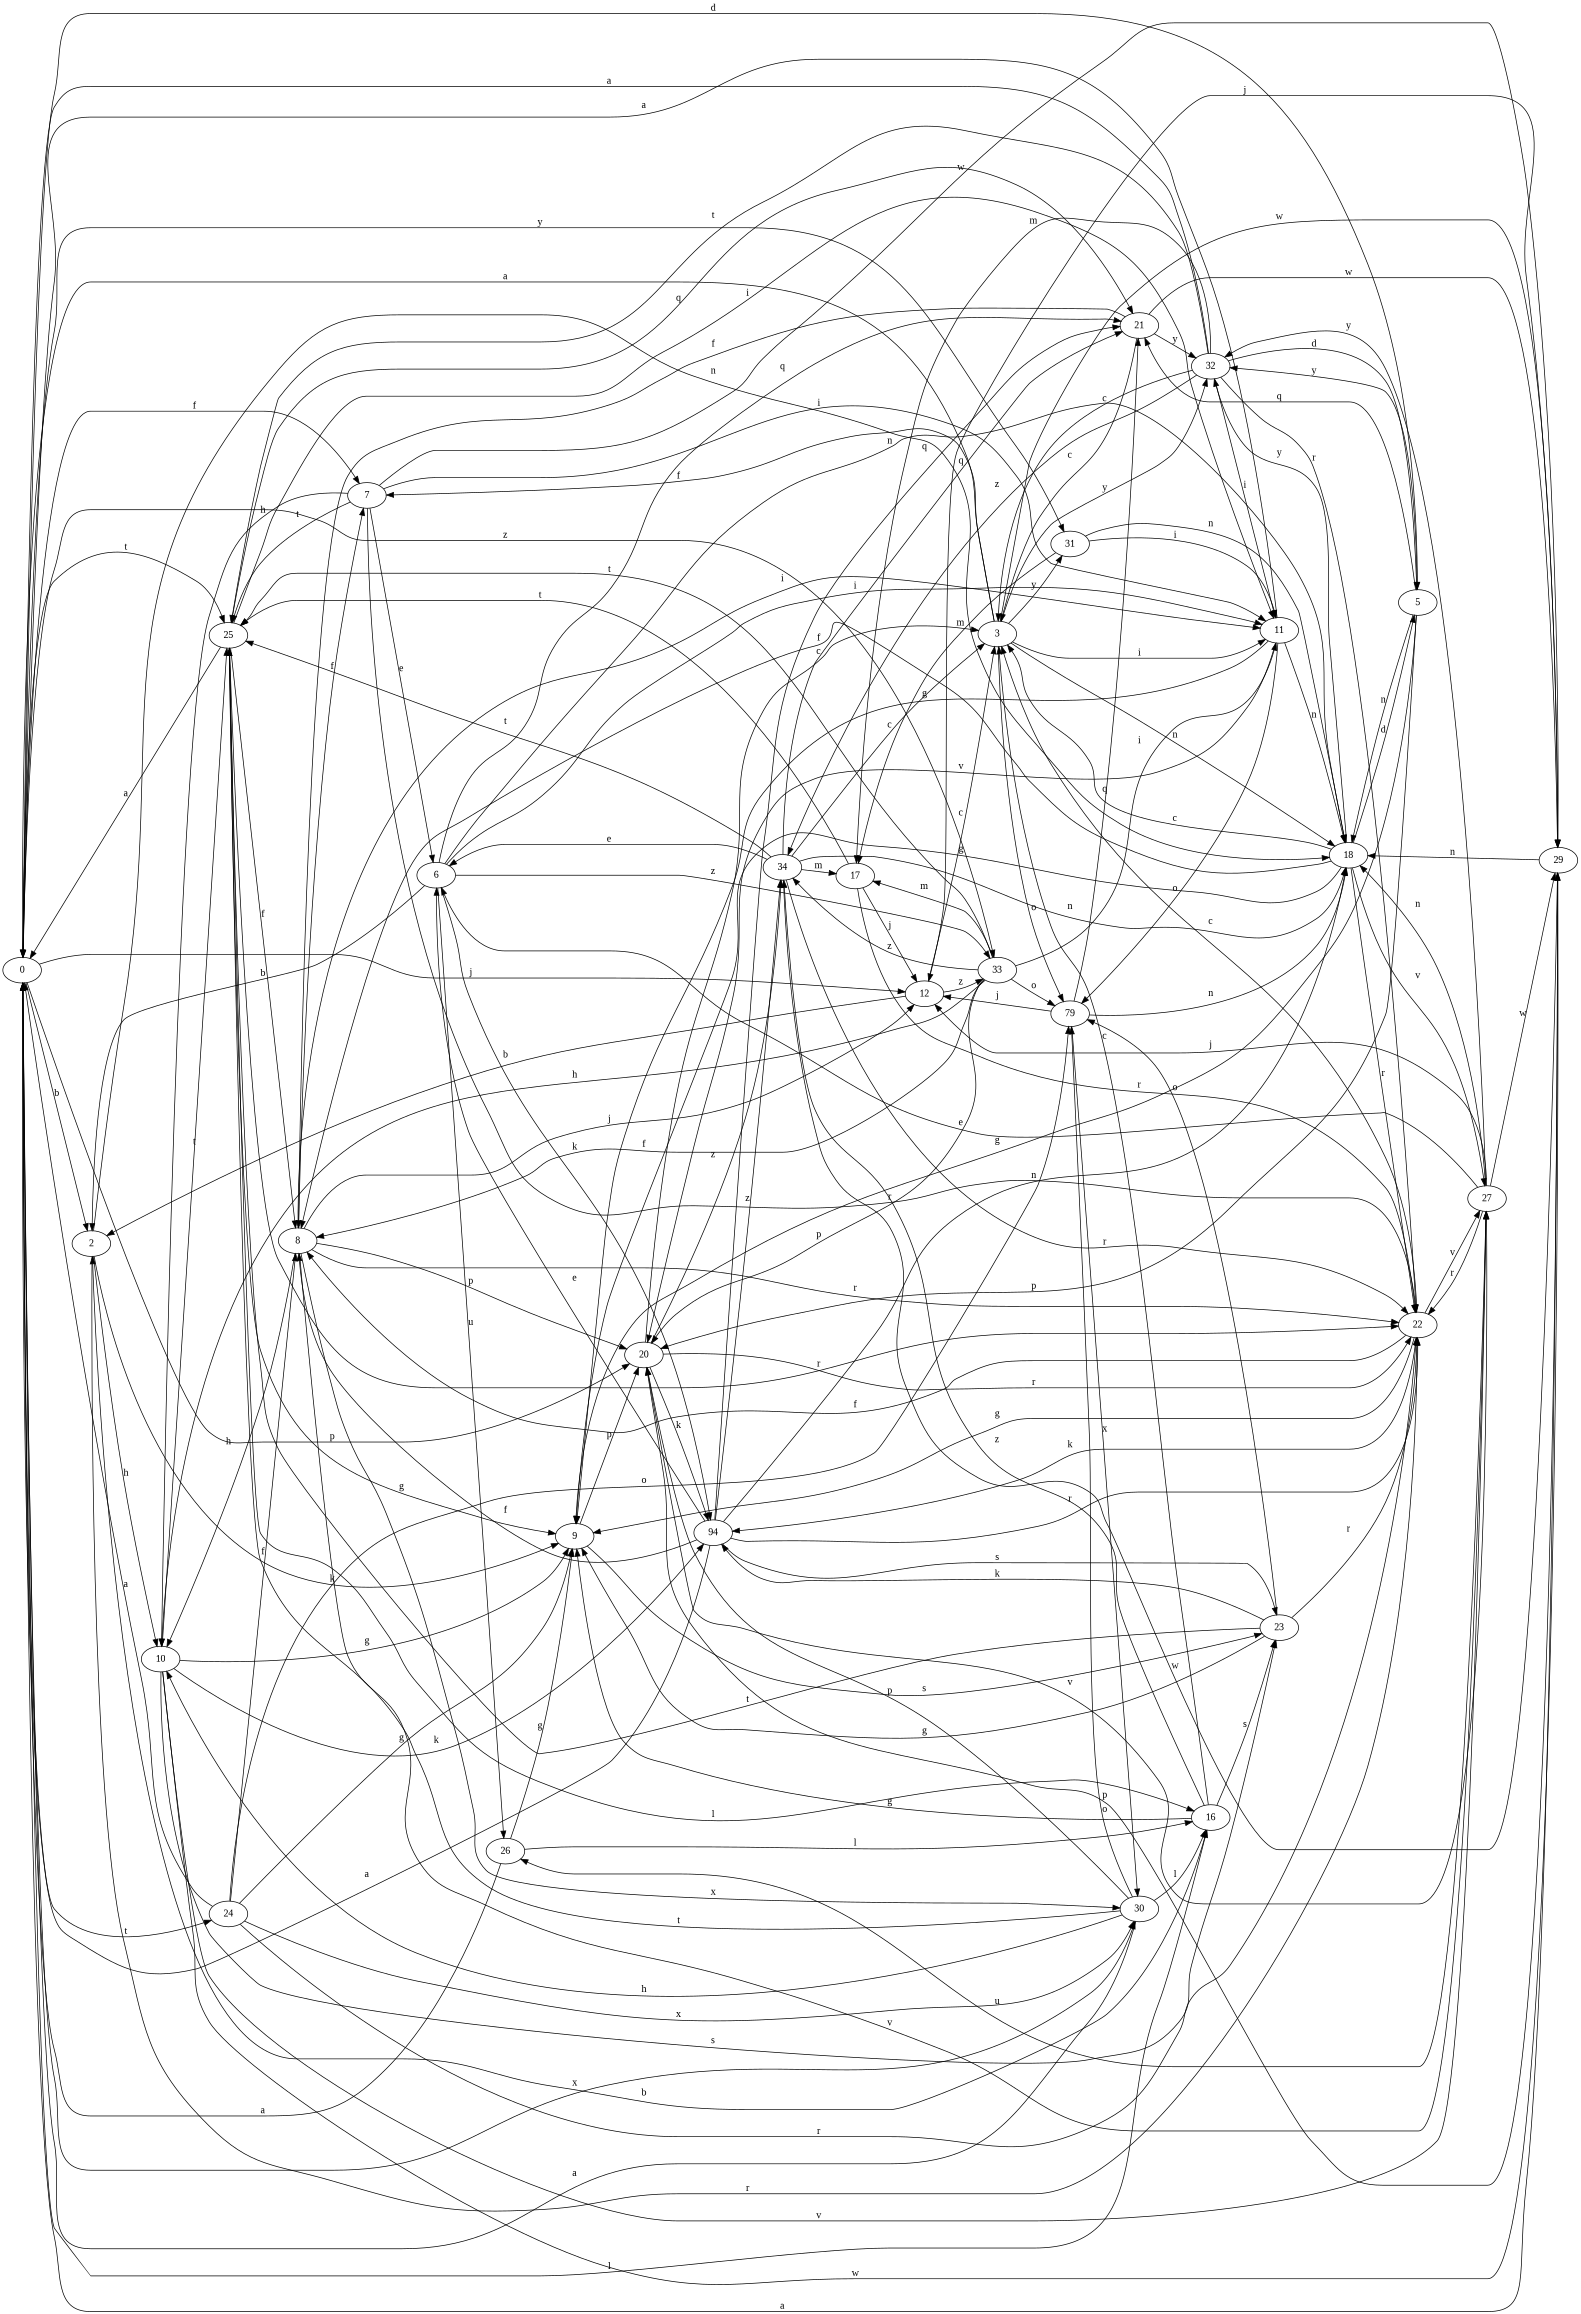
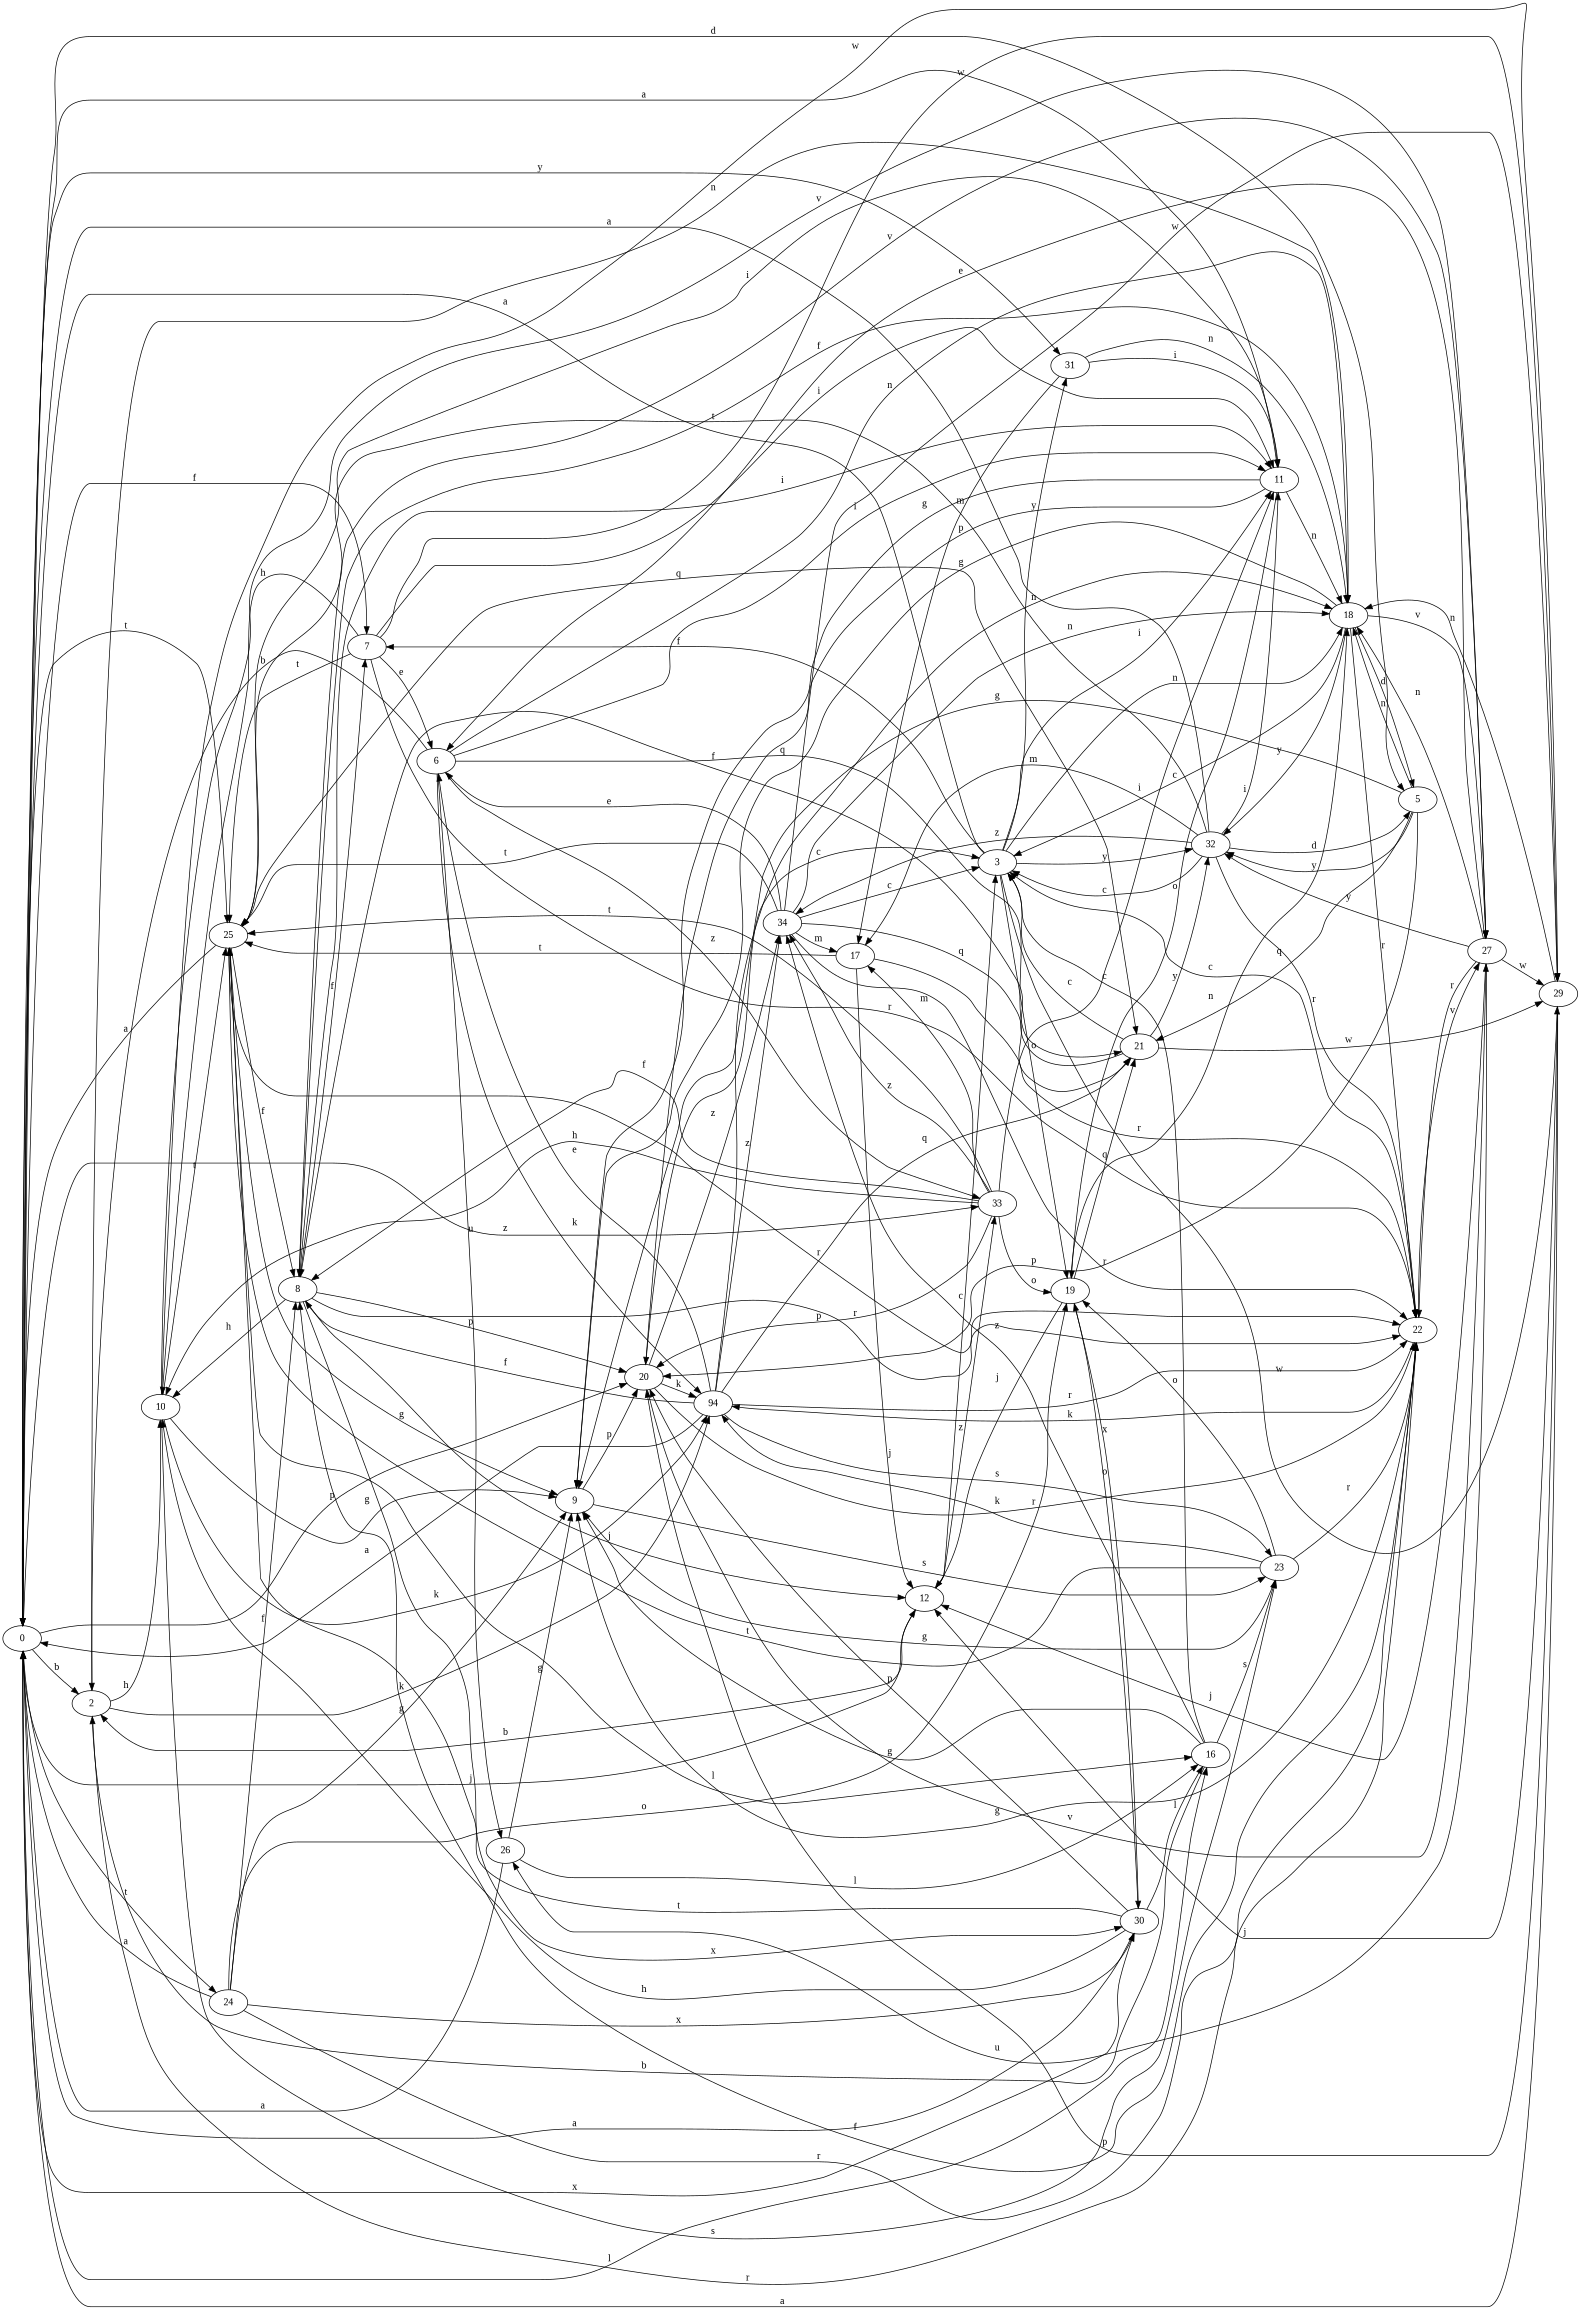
edge "11" -> "20": label "v" -> "p"
node "79": label "79" -> "19"
edge "2" -> "9": now "2" -> "94"
